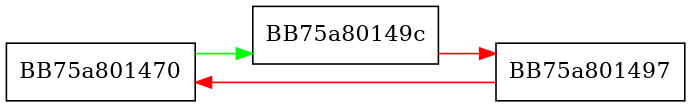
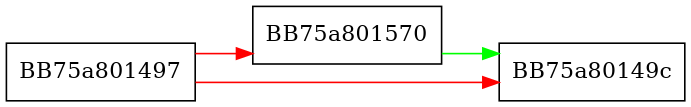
edge "BB75a80149c" -> "BB75a801497": reversed
node "BB75a801470": label "BB75a801470" -> "BB75a801570"
